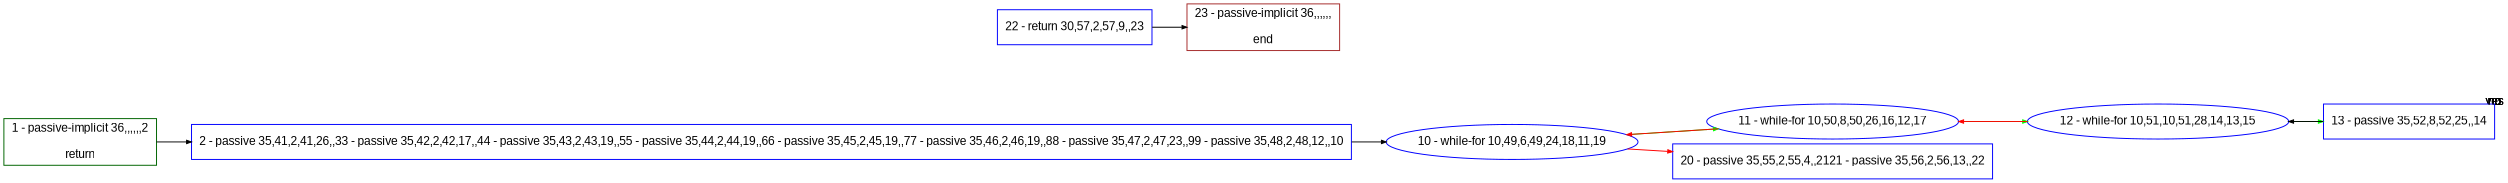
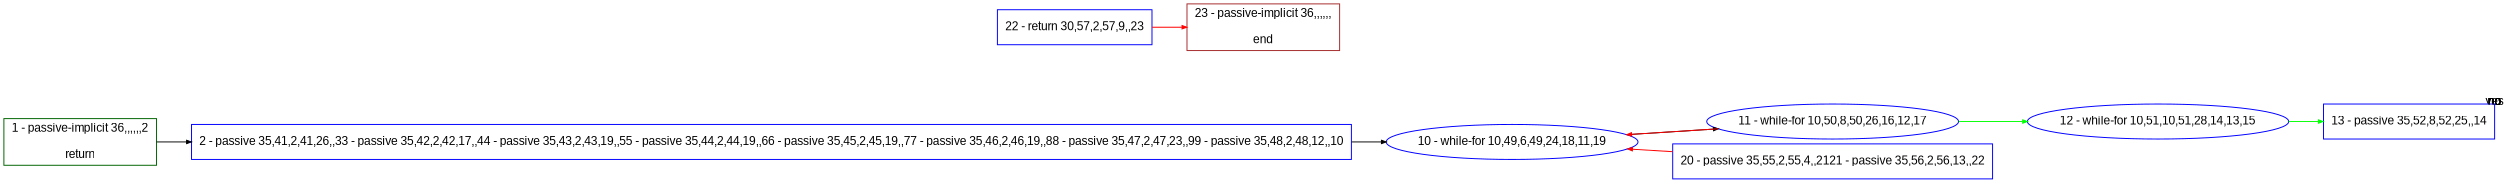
edge "22 - return 30,57,2,57,9,,23" -> "23 - passive-implicit 36,,,,,, end": color #000000 -> #ff0000
edge "11 - while-for 10,50,8,50,26,16,12,17" -> "10 - while-for 10,49,6,49,24,18,11,19": label "yes" -> "no"
edge "12 - while-for 10,51,10,51,28,14,13,15" -> "11 - while-for 10,50,8,50,26,16,12,17": removed
edge "13 - passive 35,52,8,52,25,,14" -> "12 - while-for 10,51,10,51,28,14,13,15": removed
edge "10 - while-for 10,49,6,49,24,18,11,19" -> "11 - while-for 10,50,8,50,26,16,12,17": color #00ff00 -> #000000
edge "10 - while-for 10,49,6,49,24,18,11,19" -> "20 - passive 35,55,2,55,4,,2121 - passive 35,56,2,56,13,,22": reversed
